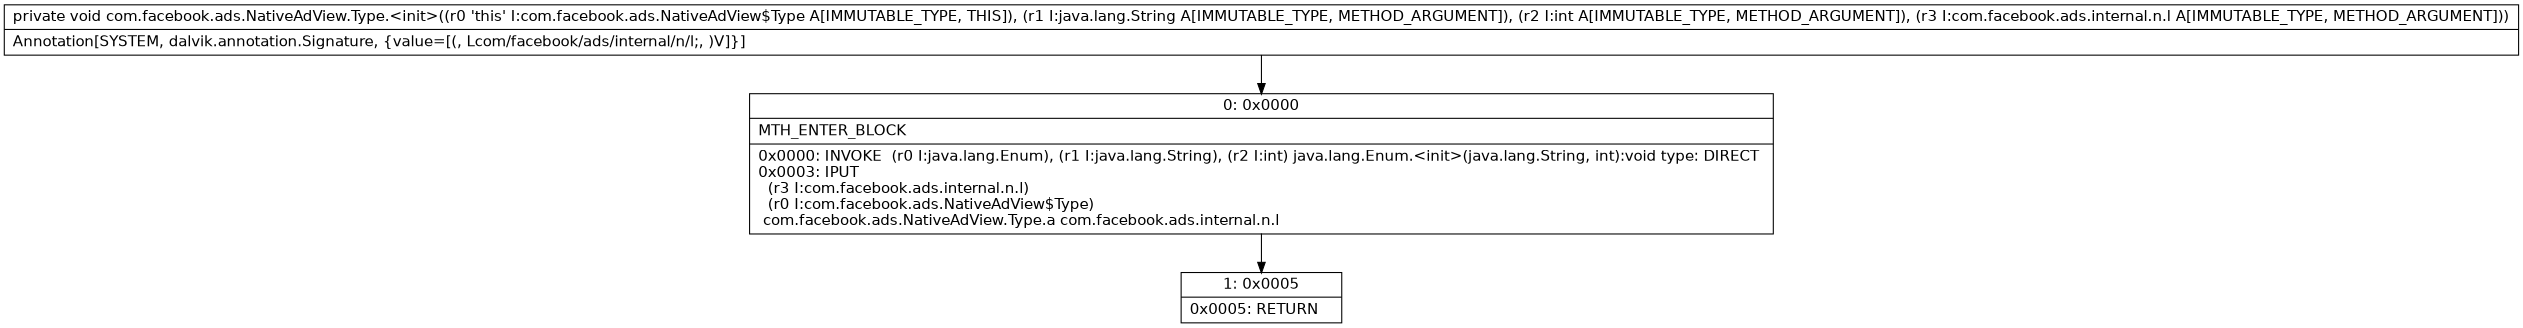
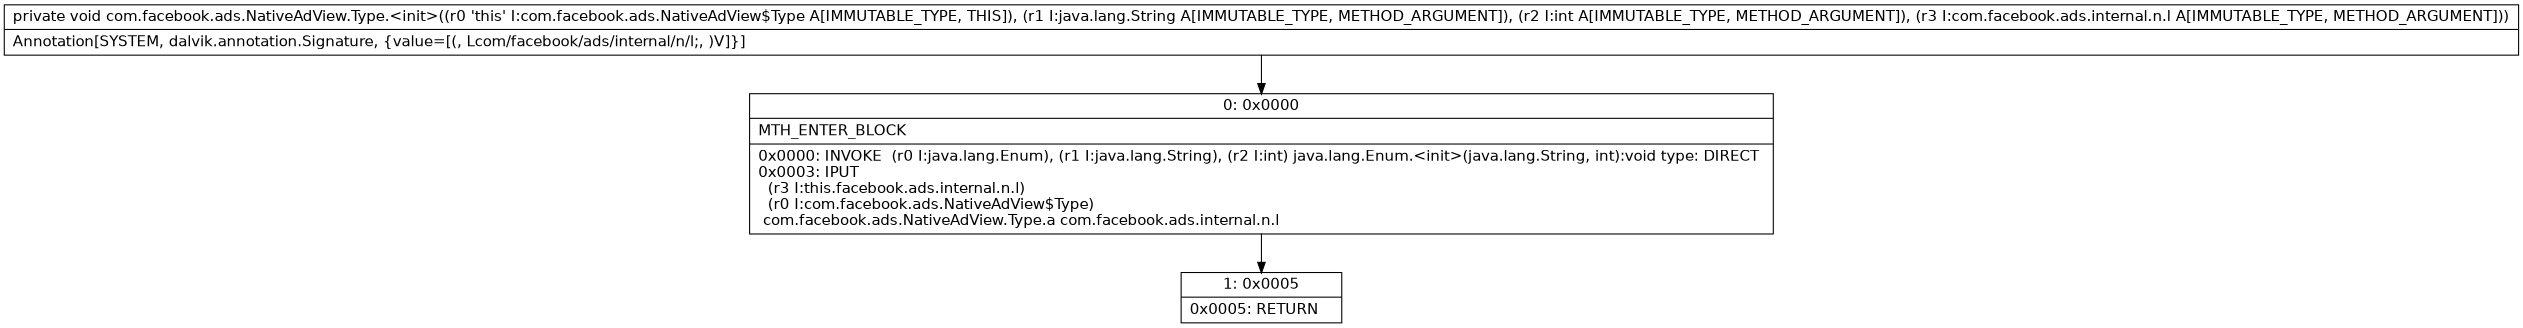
node "0: 0x0000": text "(r3 I:com.facebook.ads.internal.n.l)" -> "(r3 I:this.facebook.ads.internal.n.l)"
